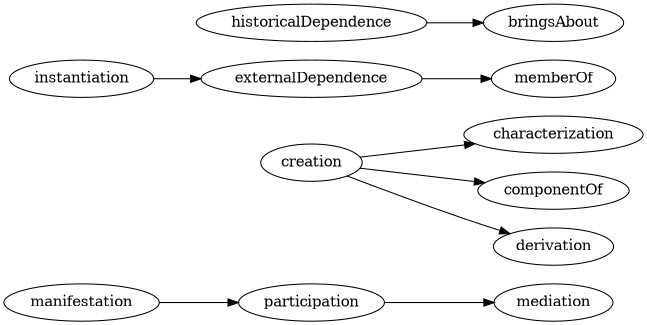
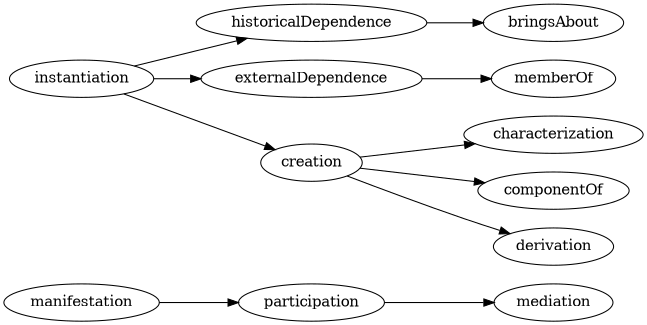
edge "instantiation" -> "historicalDependence": added
edge "instantiation" -> "creation": added
